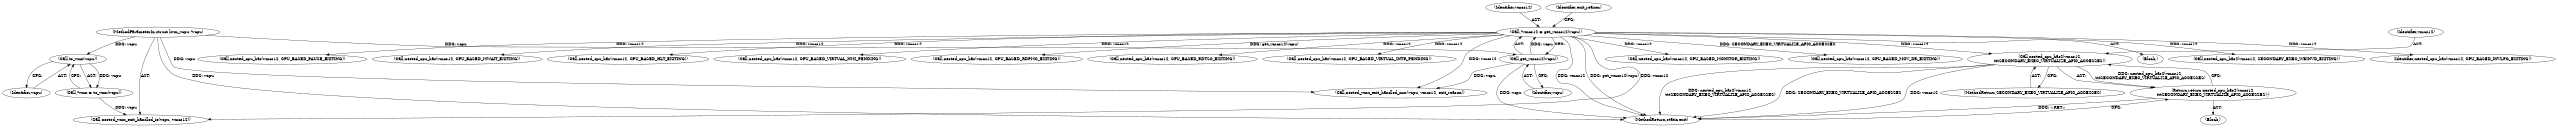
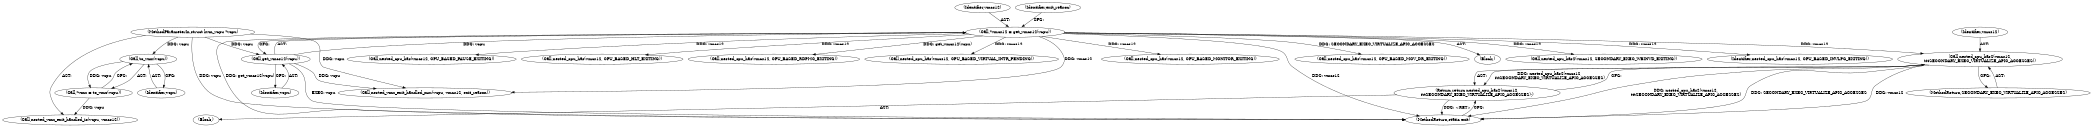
node "(Call,nested_cpu_has(vmcs12, CPU_BASED_MWAIT_EXITING))": removed
node "(Call,nested_cpu_has(vmcs12, CPU_BASED_VIRTUAL_NMI_PENDING))": removed
node "(Call,nested_cpu_has(vmcs12, CPU_BASED_RDTSC_EXITING))": removed
edge "(Call,get_vmcs12(vcpu))" -> "(MethodReturn,static exit)": label "DDG: vcpu" -> "EXEC: vcpu"
edge "(Call,*vmcs12 = get_vmcs12(vcpu))" -> "(Call,nested_vmx_exit_handled_io(vcpu, vmcs12))": removed, label "DDG: vmcs12"
